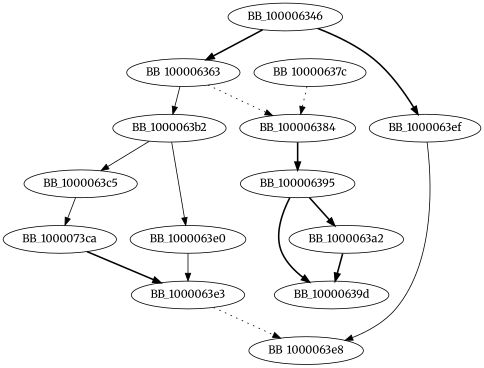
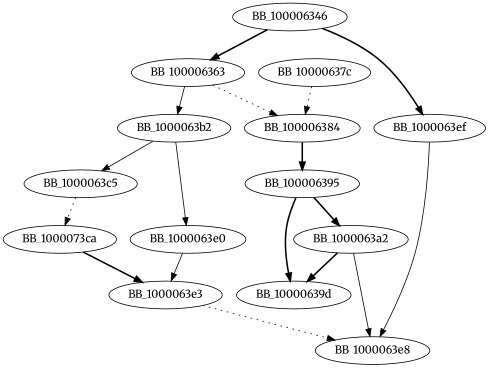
edge "BB_1000063c5" -> "BB_1000073ca": style solid -> dotted
edge "BB_1000063a2" -> "BB_1000063e8": added
